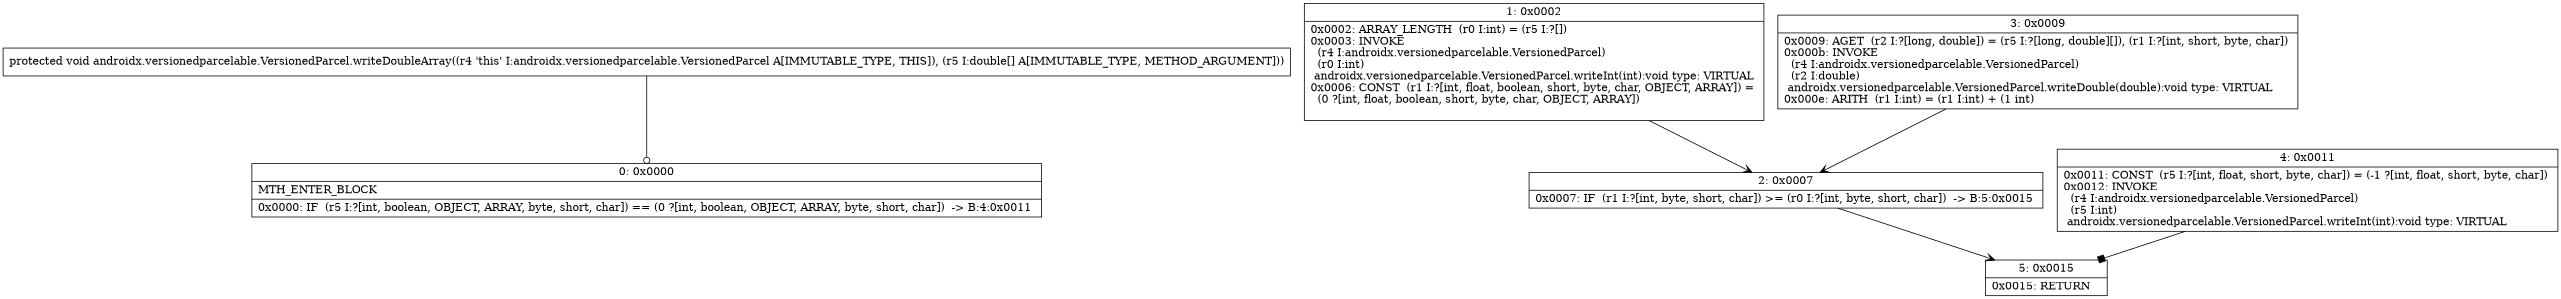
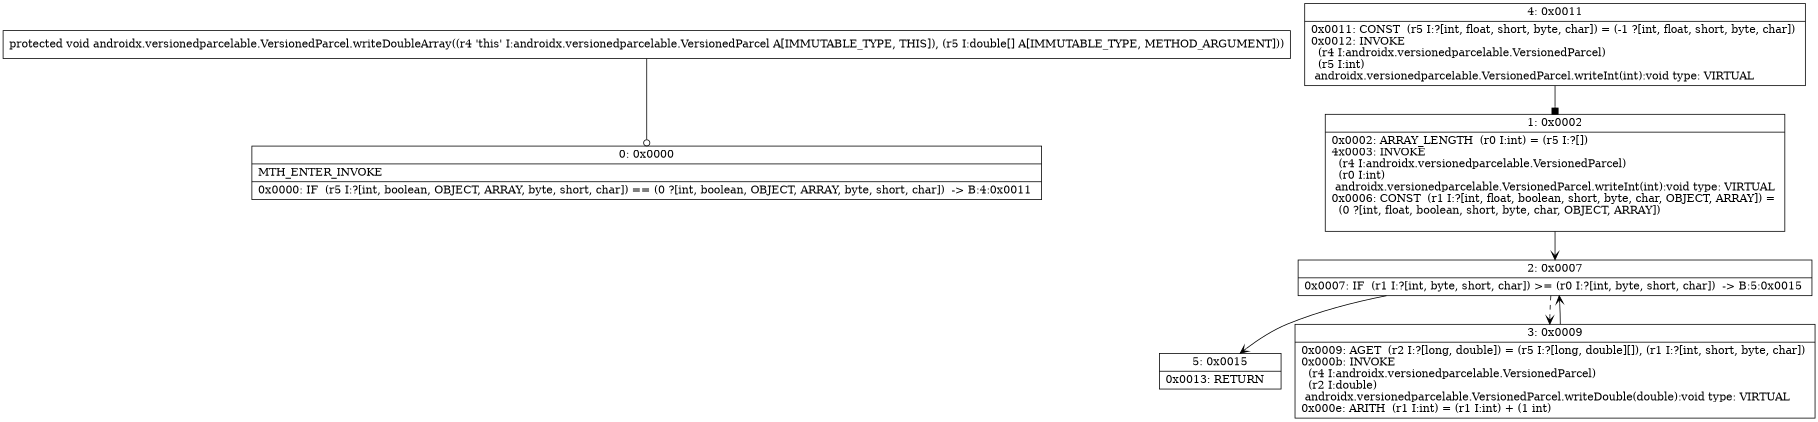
node "1: 0x0002": text "0x0003: INVOKE" -> "4x0003: INVOKE"
node "0: 0x0000": text "MTH_ENTER_BLOCK" -> "MTH_ENTER_INVOKE"
edge "4: 0x0011" -> "5: 0x0015": now "4: 0x0011" -> "1: 0x0002"
node "5: 0x0015": text "0x0015: RETURN" -> "0x0013: RETURN"
edge "2: 0x0007" -> "3: 0x0009": added
